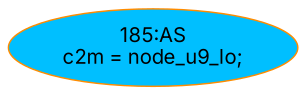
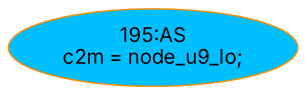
node "185:AS c2m = node_u9_lo;": label "185:AS c2m = node_u9_lo;" -> "195:AS c2m = node_u9_lo;"
